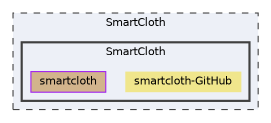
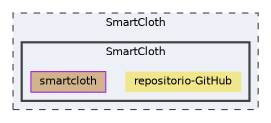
node "smartcloth-GitHub": label "smartcloth-GitHub" -> "repositorio-GitHub"
